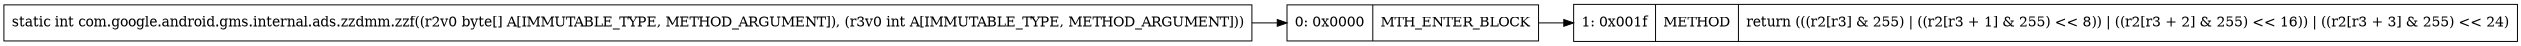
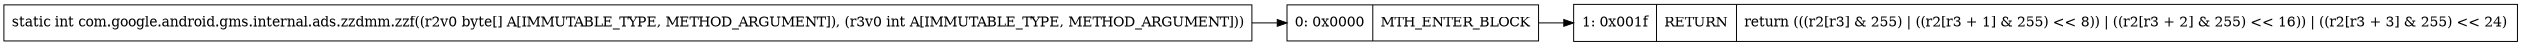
node "1: 0x001f": text "METHOD" -> "RETURN"
